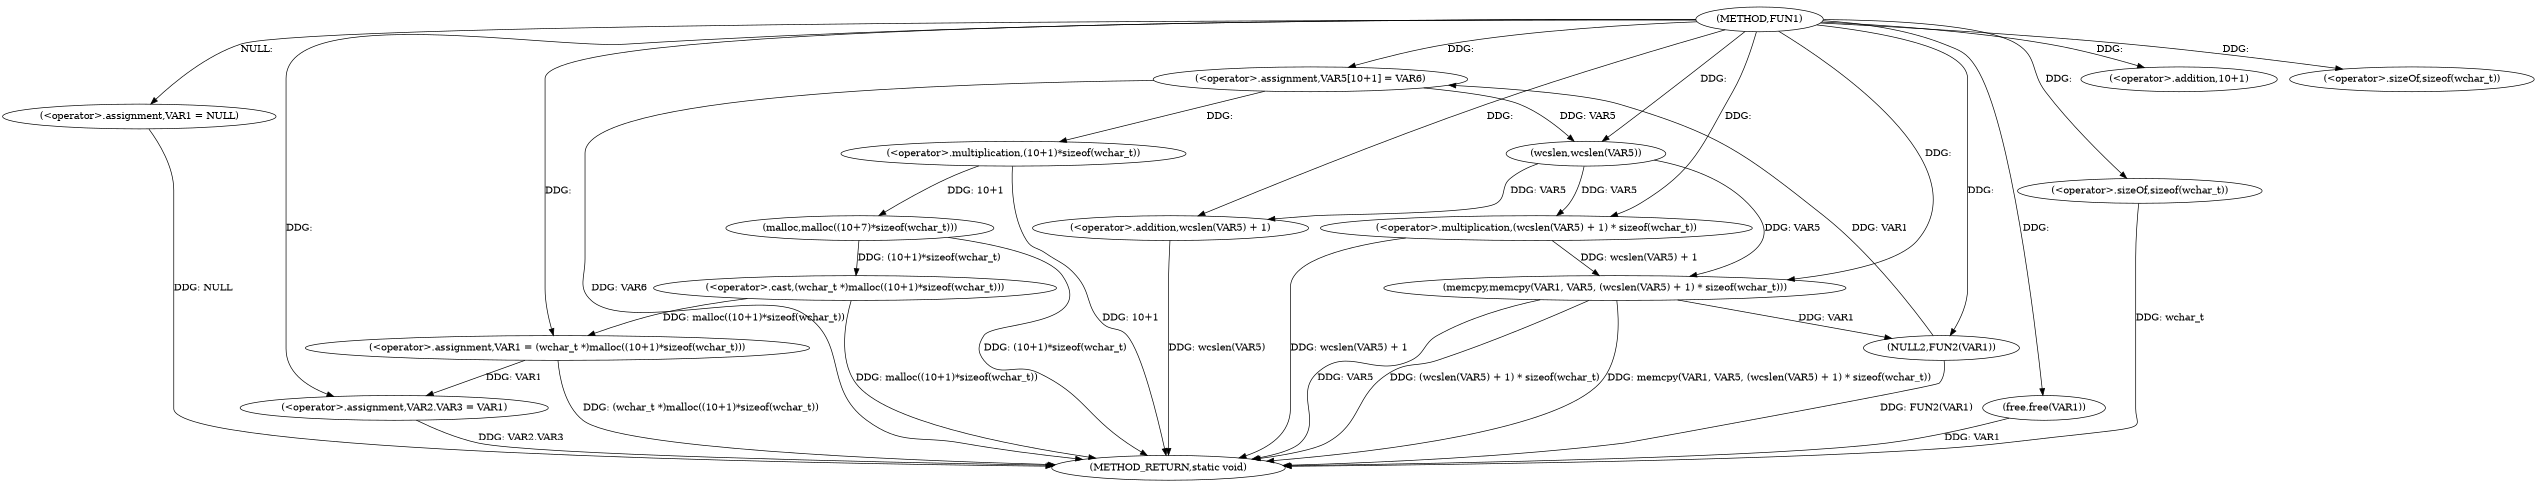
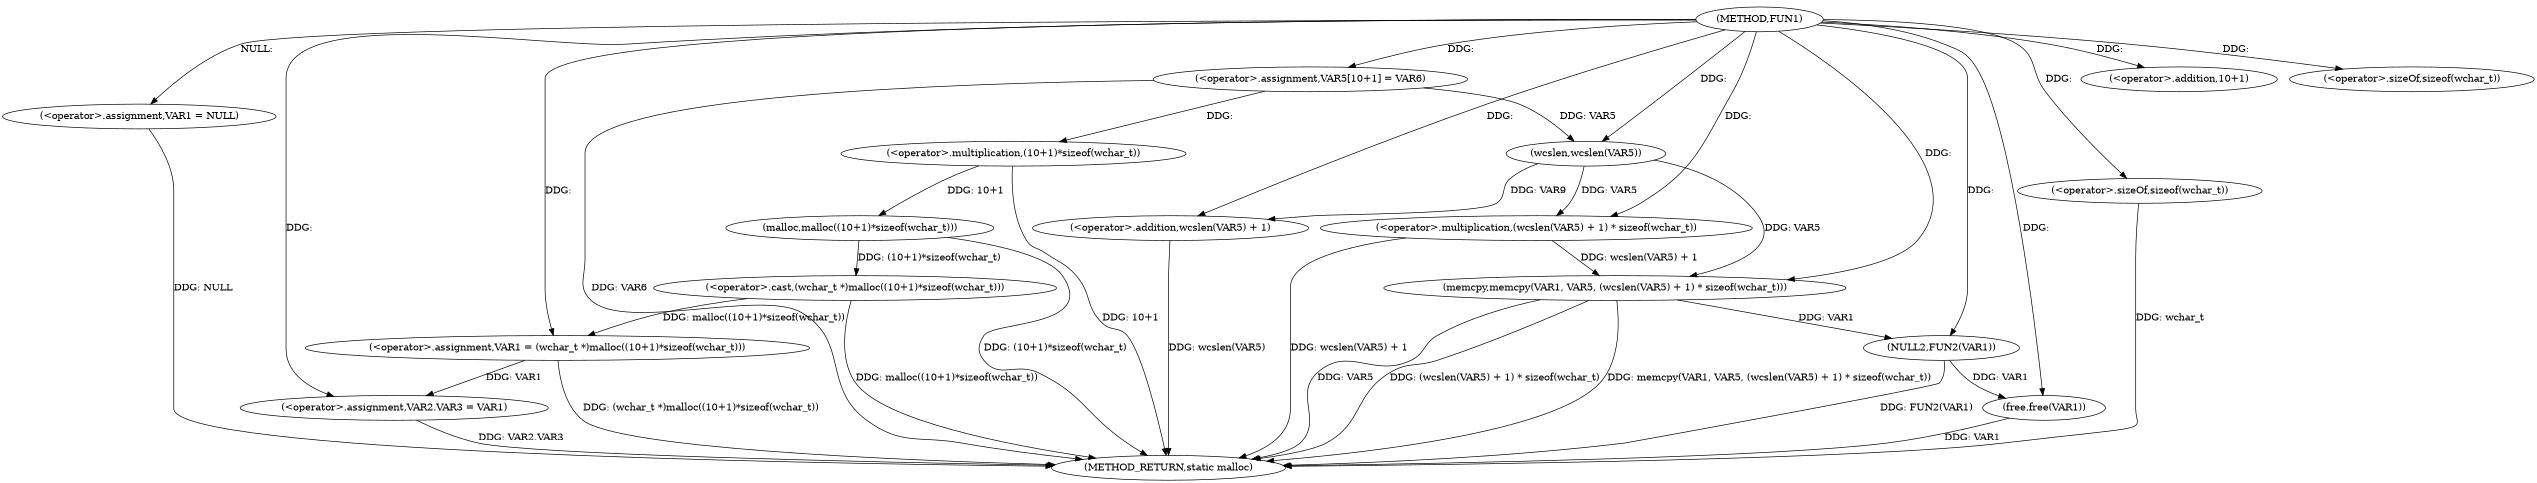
edge "(NULL2,FUN2(VAR1))" -> "(<operator>.assignment,VAR5[10+1] = VAR6)": now "(NULL2,FUN2(VAR1))" -> "(free,free(VAR1))"
edge "(wcslen,wcslen(VAR5))" -> "(<operator>.addition,wcslen(VAR5) + 1)": label "DDG: VAR5" -> "DDG: VAR9"
node "(malloc,malloc((10+7)*sizeof(wchar_t)))": label "(malloc,malloc((10+7)*sizeof(wchar_t)))" -> "(malloc,malloc((10+1)*sizeof(wchar_t)))"
node "(METHOD_RETURN,static void)": label "(METHOD_RETURN,static void)" -> "(METHOD_RETURN,static malloc)"
